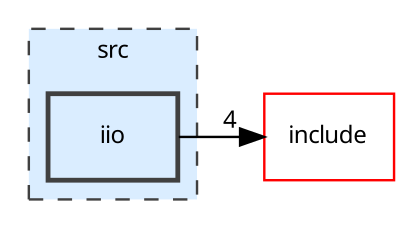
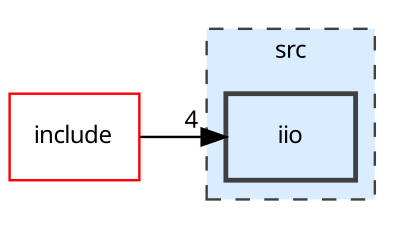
edge "iio" -> "include": reversed
